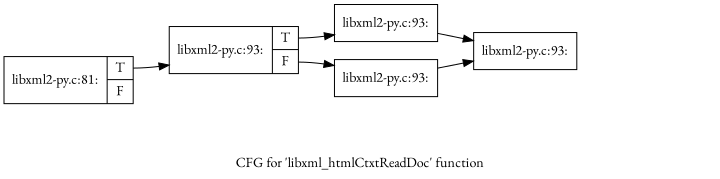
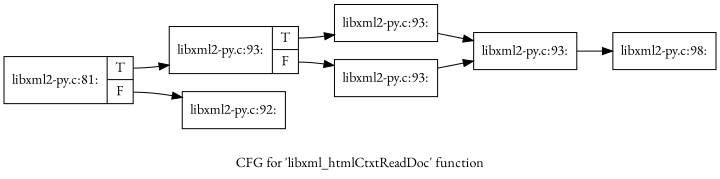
node "libxml2-py.c:98:": added
node "libxml2-py.c:92:": added
